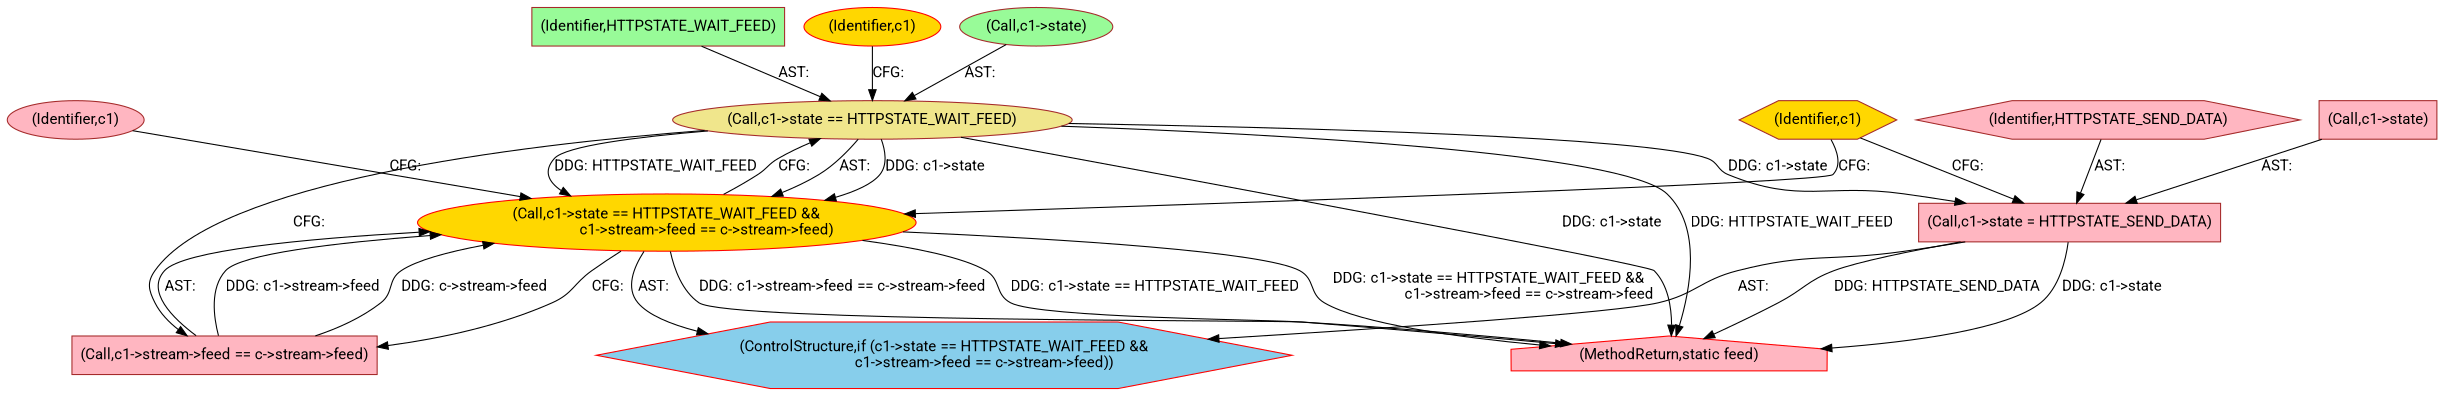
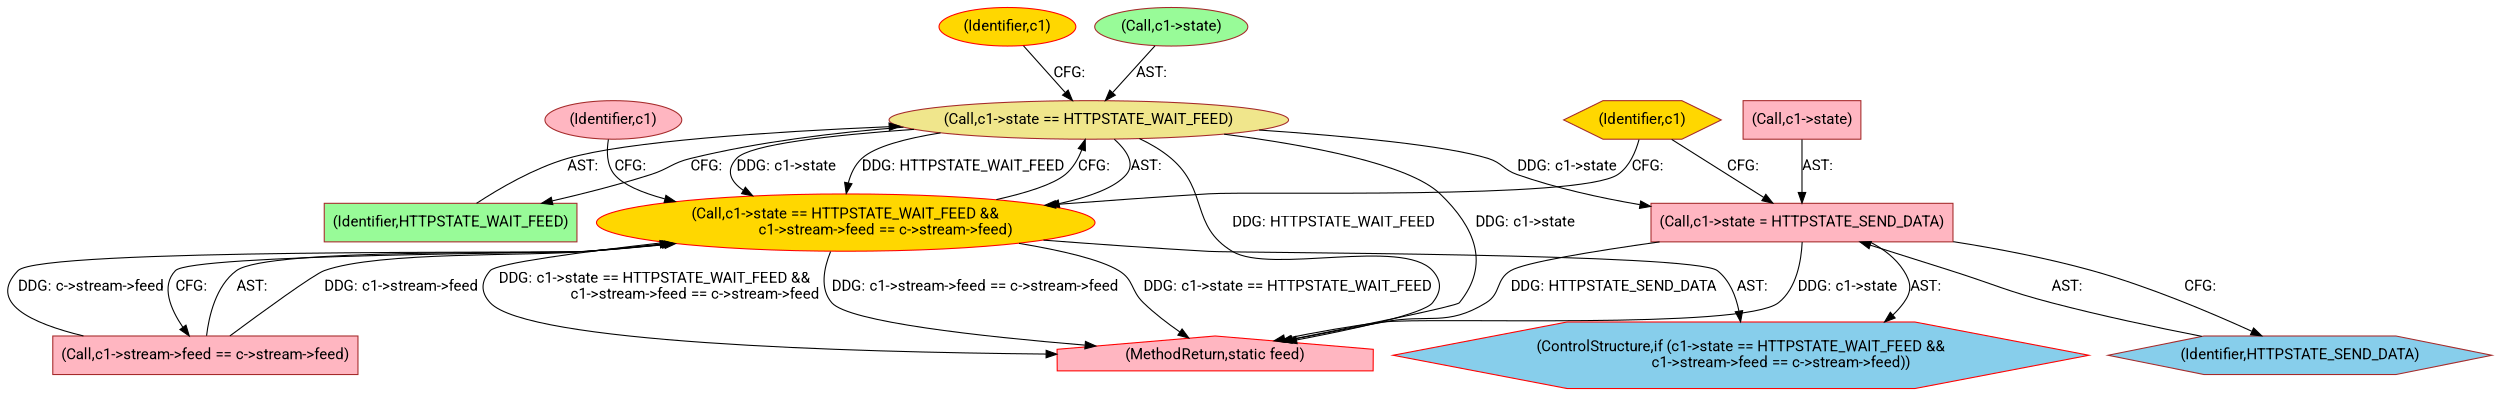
node "(Identifier,HTTPSTATE_SEND_DATA)": fillcolor lightpink -> skyblue
edge "(Call,c1->state == HTTPSTATE_WAIT_FEED)" -> "(Call,c1->stream->feed == c->stream->feed)": now "(Call,c1->state == HTTPSTATE_WAIT_FEED)" -> "(Identifier,HTTPSTATE_WAIT_FEED)"
edge "(Call,c1->state = HTTPSTATE_SEND_DATA)" -> "(Identifier,HTTPSTATE_SEND_DATA)": added, label "CFG:"
